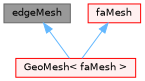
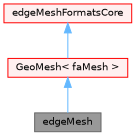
node "faMesh": label "faMesh" -> "edgeMeshFormatsCore"
edge "GeoMesh< faMesh >" -> "edgeMesh": reversed
